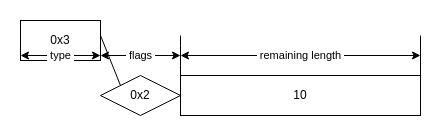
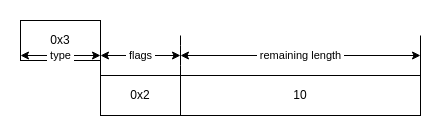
node "0x2": shape diamond -> rectangle
